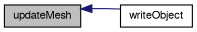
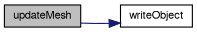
edge "writeObject" -> "updateMesh": reversed
